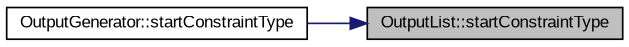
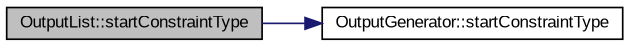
edge "OutputGenerator::startConstraintType" -> "OutputList::startConstraintType": reversed
